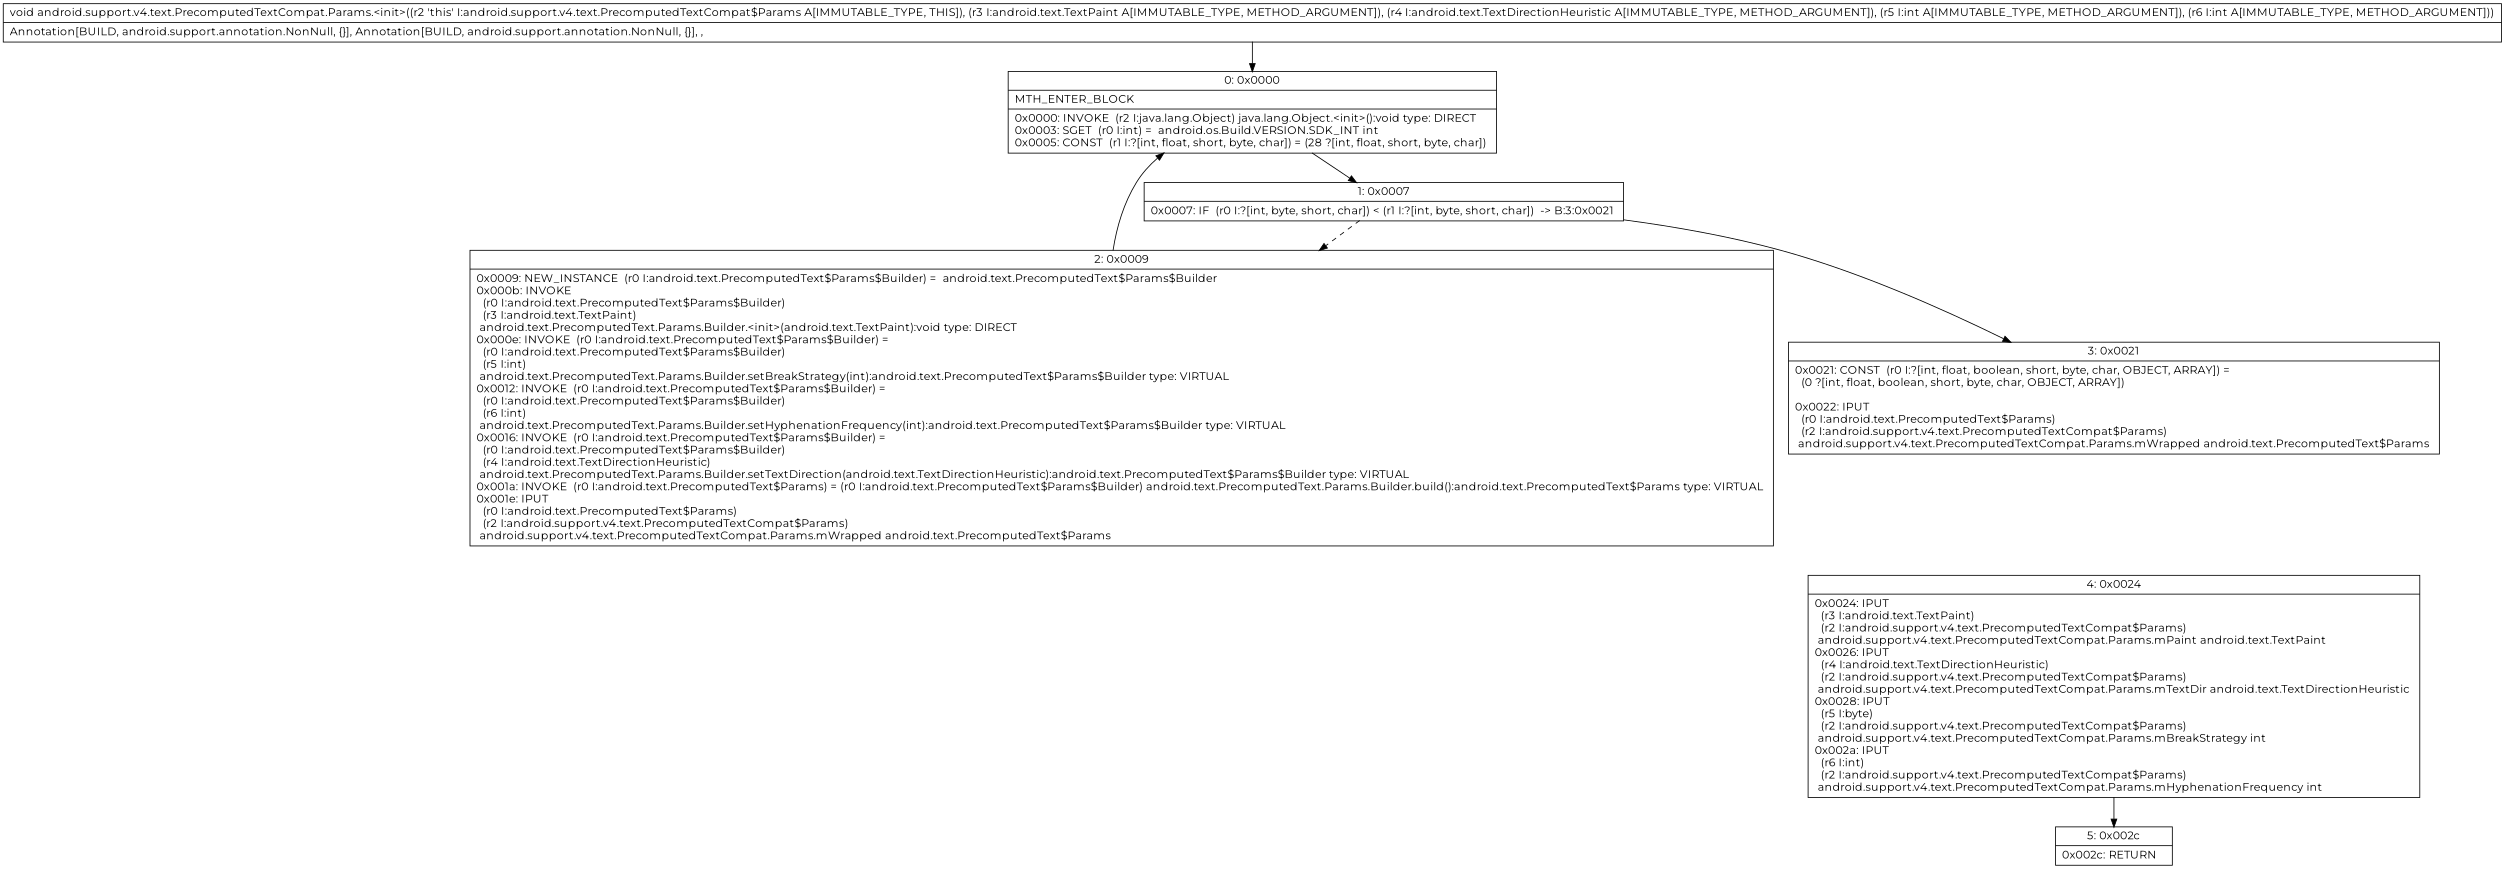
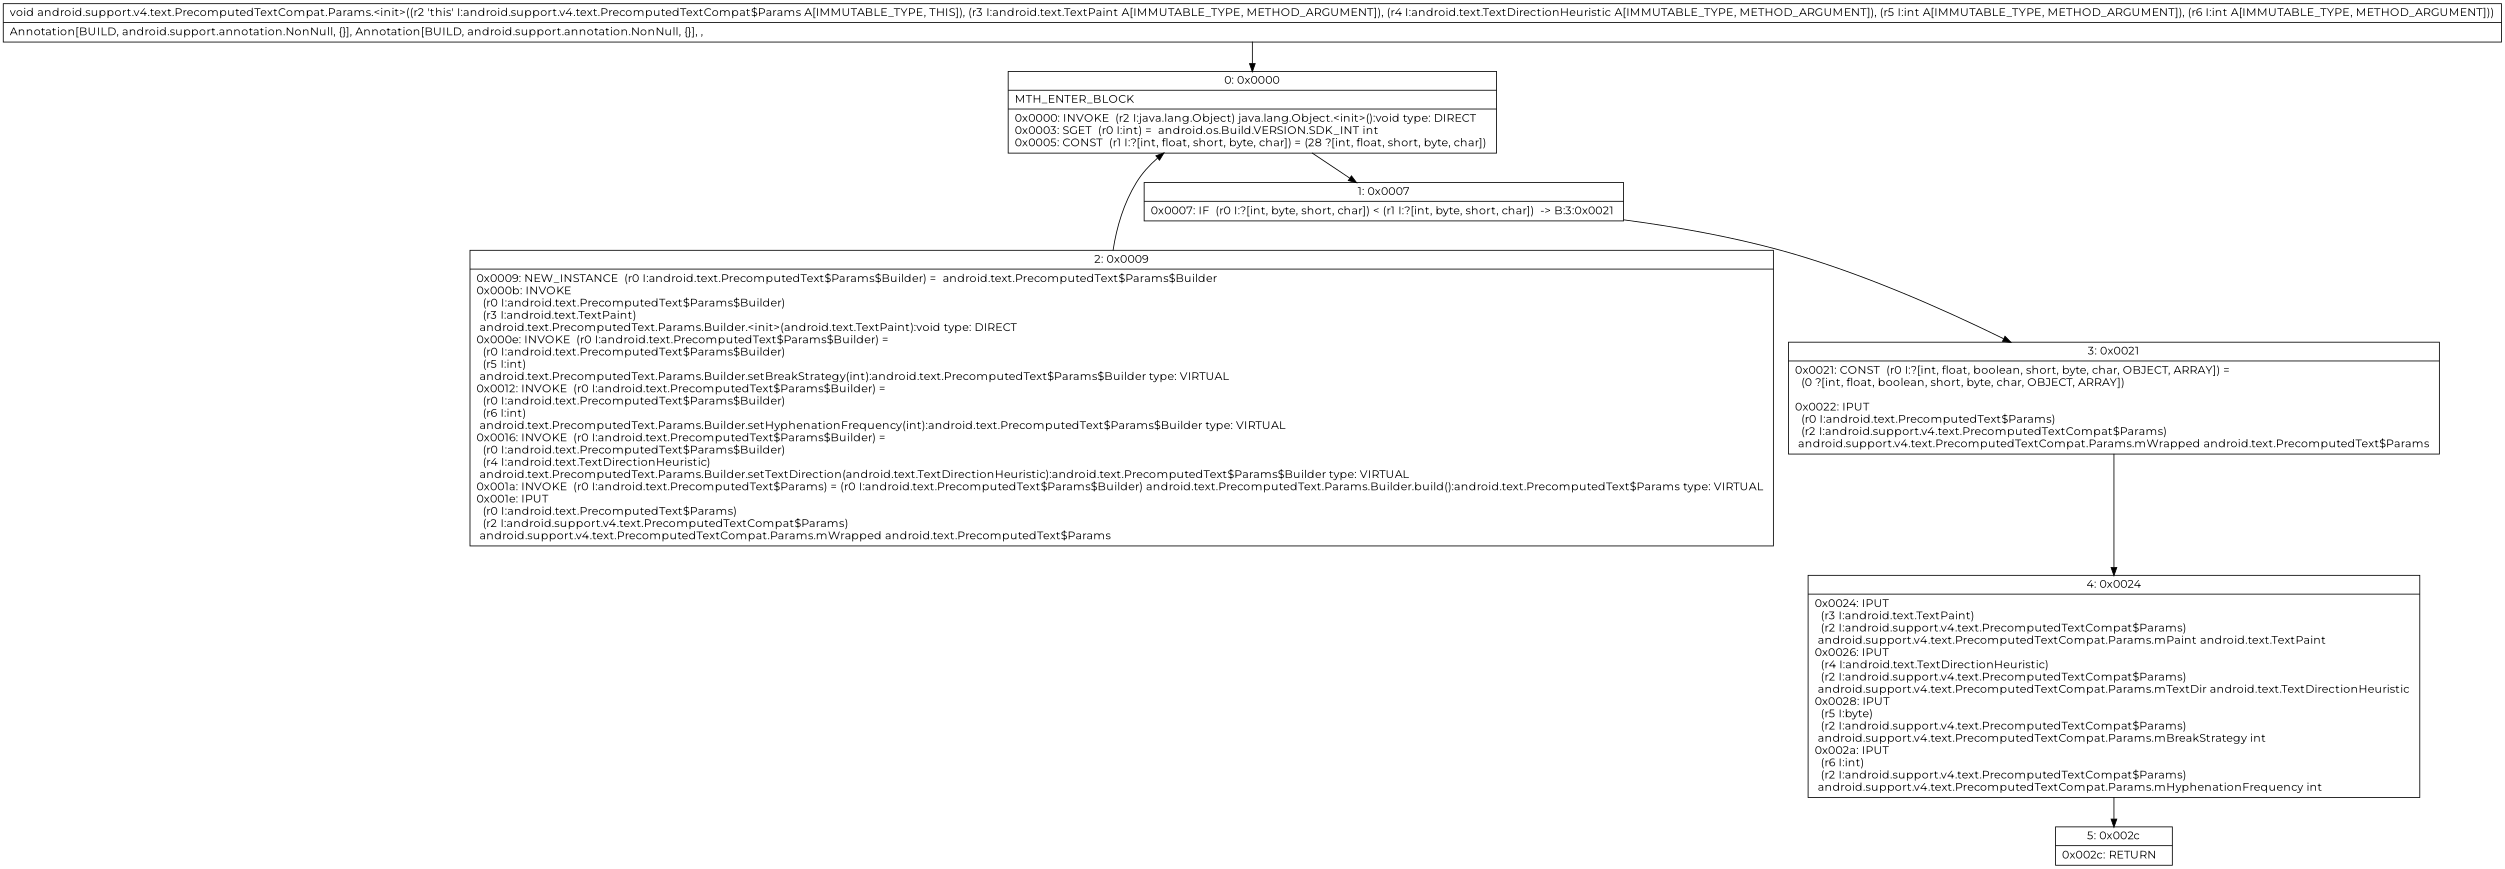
edge "1: 0x0007" -> "2: 0x0009": removed
edge "3: 0x0021" -> "4: 0x0024": added
